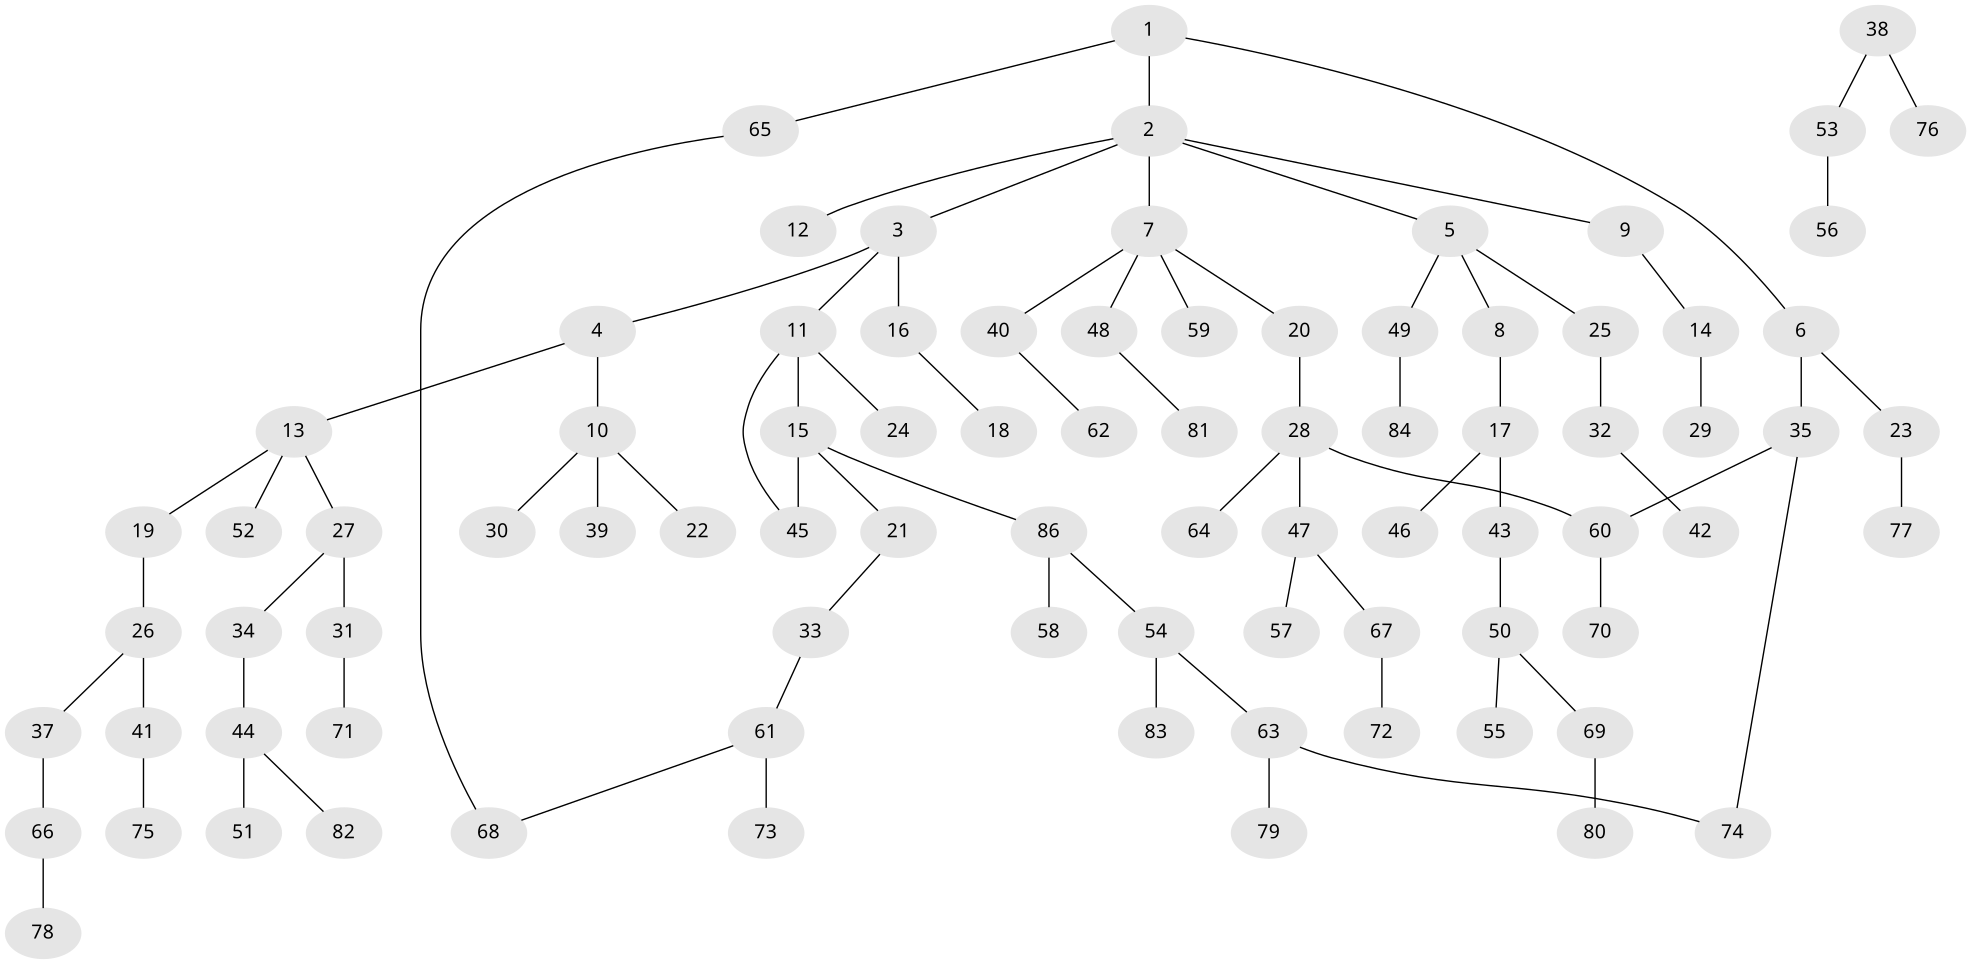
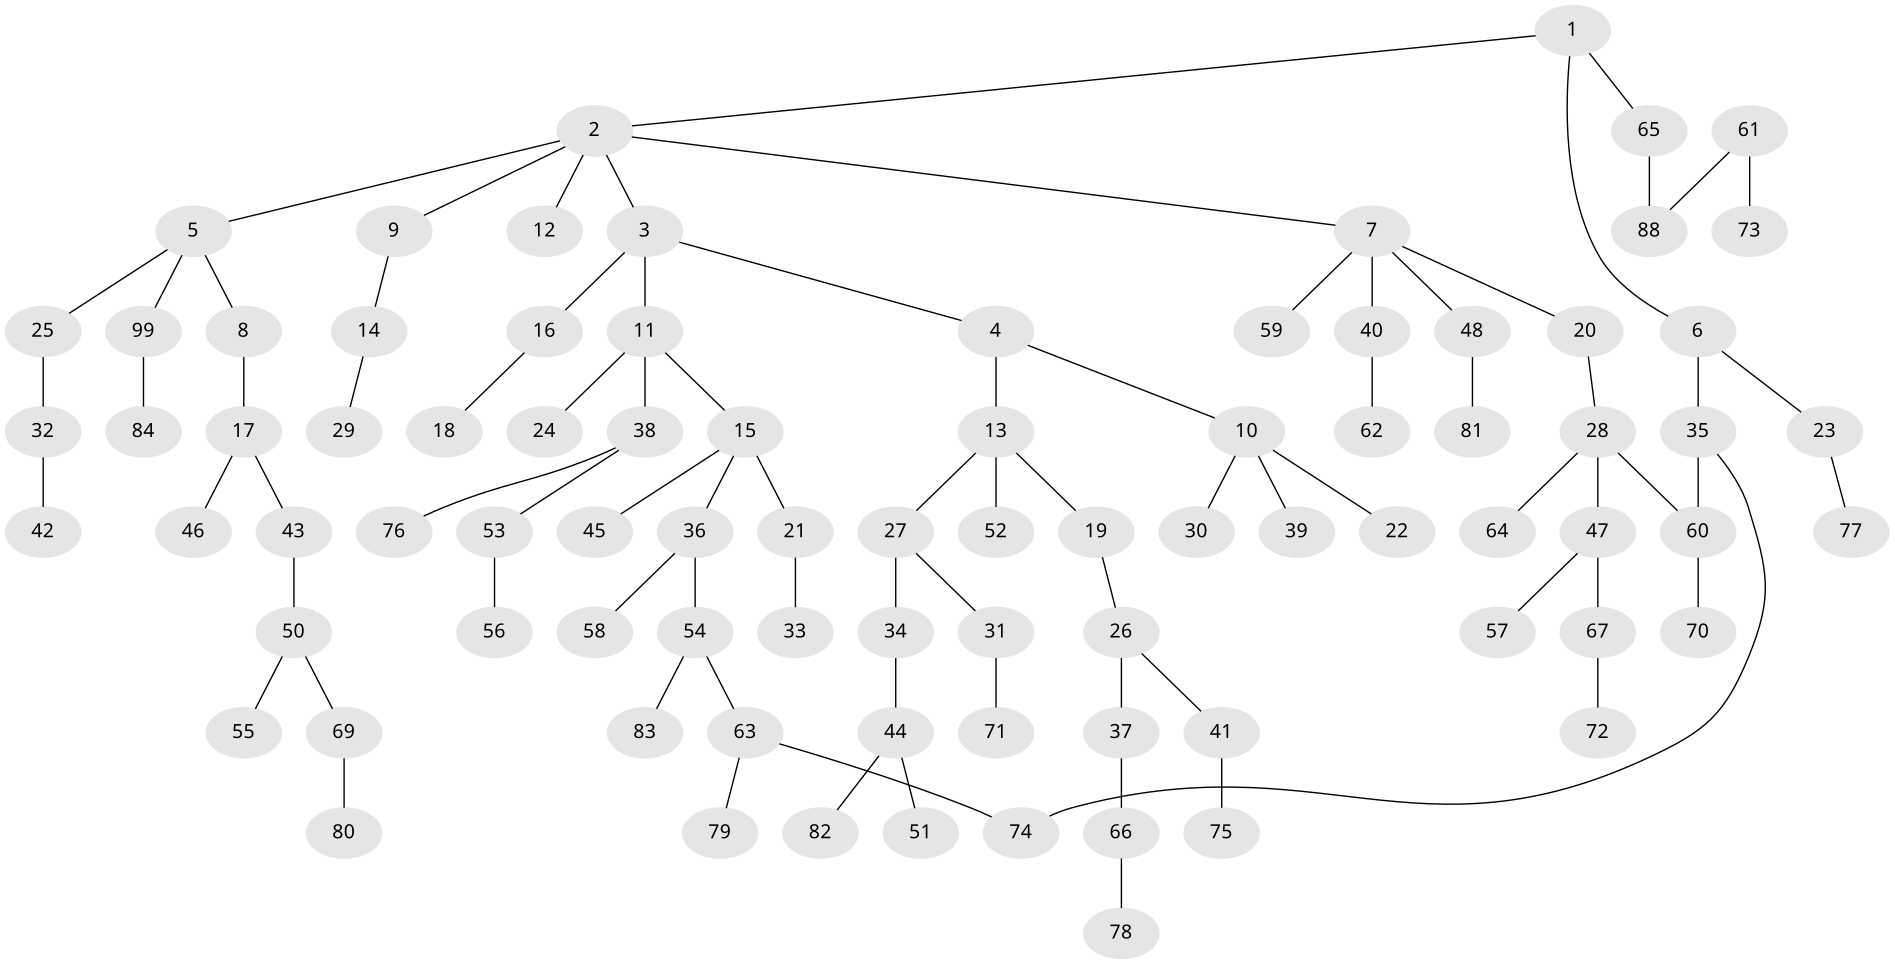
node "49": label "49" -> "99"
edge "11" -- "45": now "11" -- "38"
node "86": label "86" -> "36"
edge "33" -- "61": removed
node "68": label "68" -> "88"
